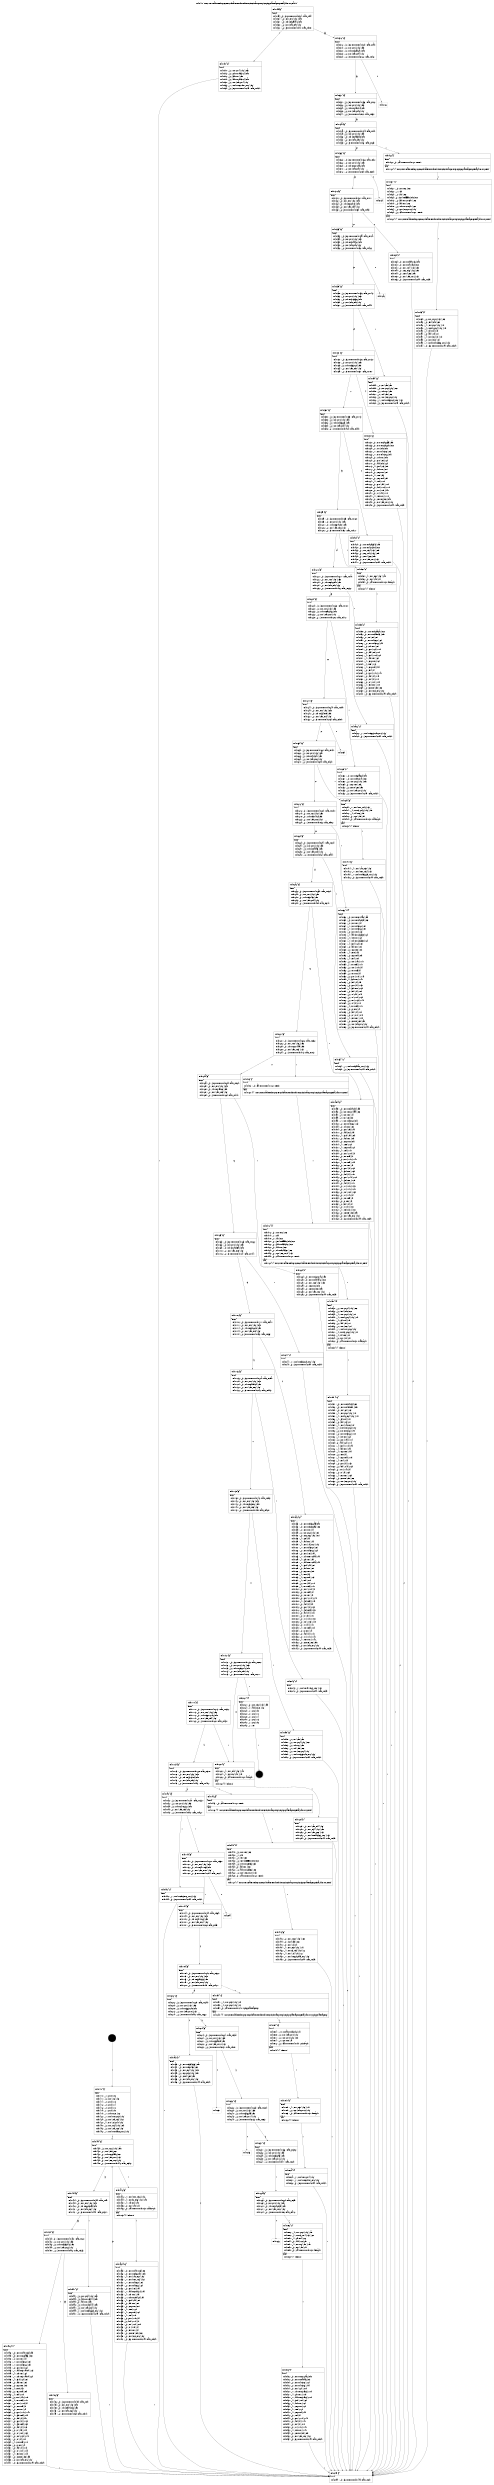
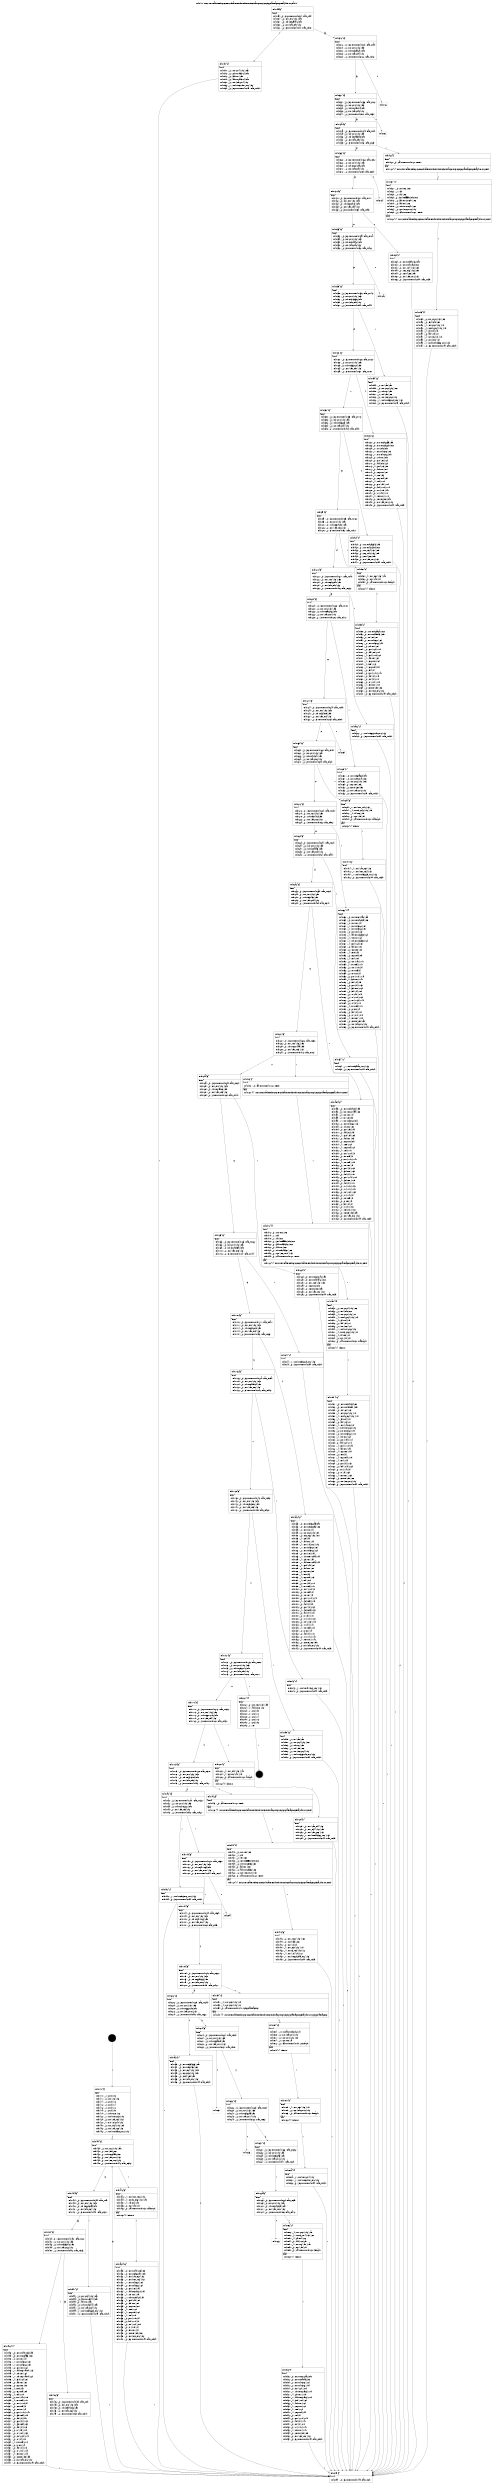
node "0x4020c2": added
edge "0x401757 [25]" -> "0x4018c0 [13]": now "0x401757 [25]" -> "0x401770 [25]"
